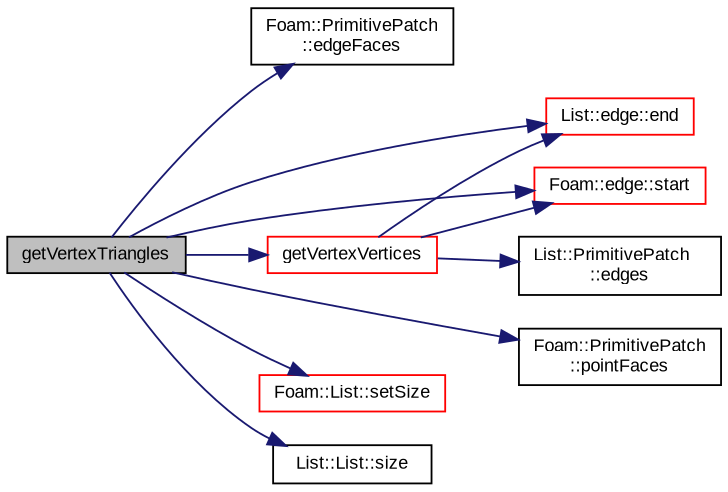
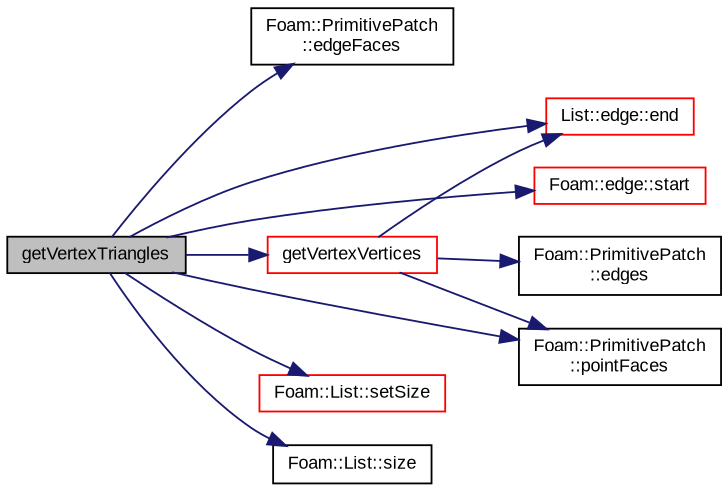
edge "getVertexVertices" -> "Foam::edge::start": now "getVertexVertices" -> "Foam::PrimitivePatch ::pointFaces"
node "List::PrimitivePatch ::edges": label "List::PrimitivePatch ::edges" -> "Foam::PrimitivePatch ::edges"
node "List::List::size": label "List::List::size" -> "Foam::List::size"
